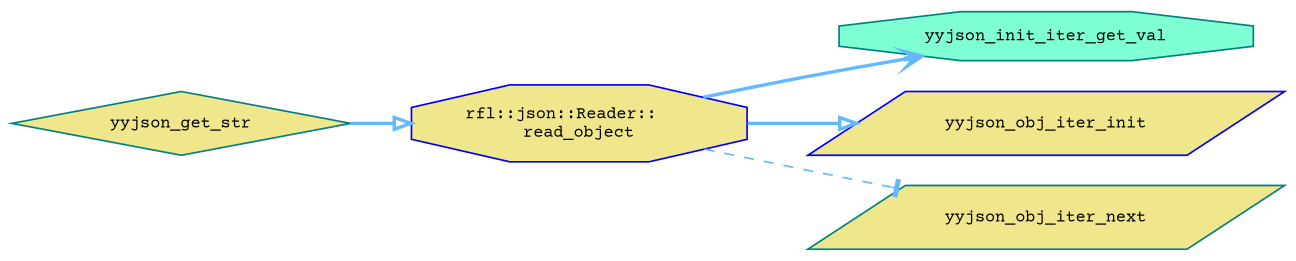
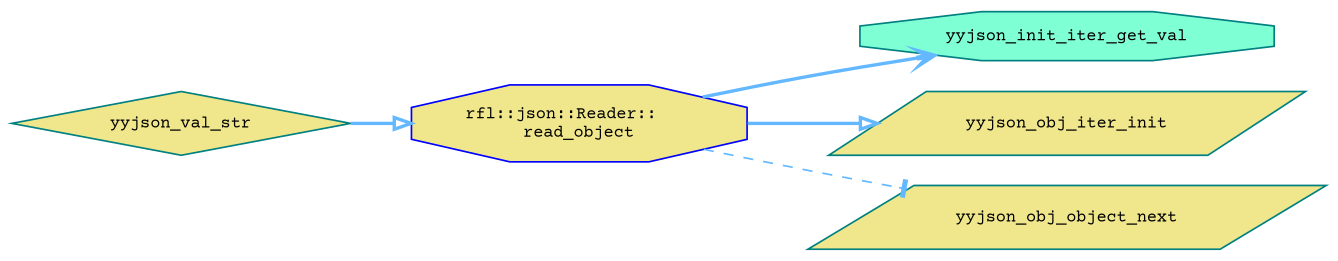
node "yyjson_get_str": label "yyjson_get_str" -> "yyjson_val_str"
node "yyjson_obj_iter_init": color blue -> teal
node "yyjson_obj_iter_next": label "yyjson_obj_iter_next" -> "yyjson_obj_object_next"
